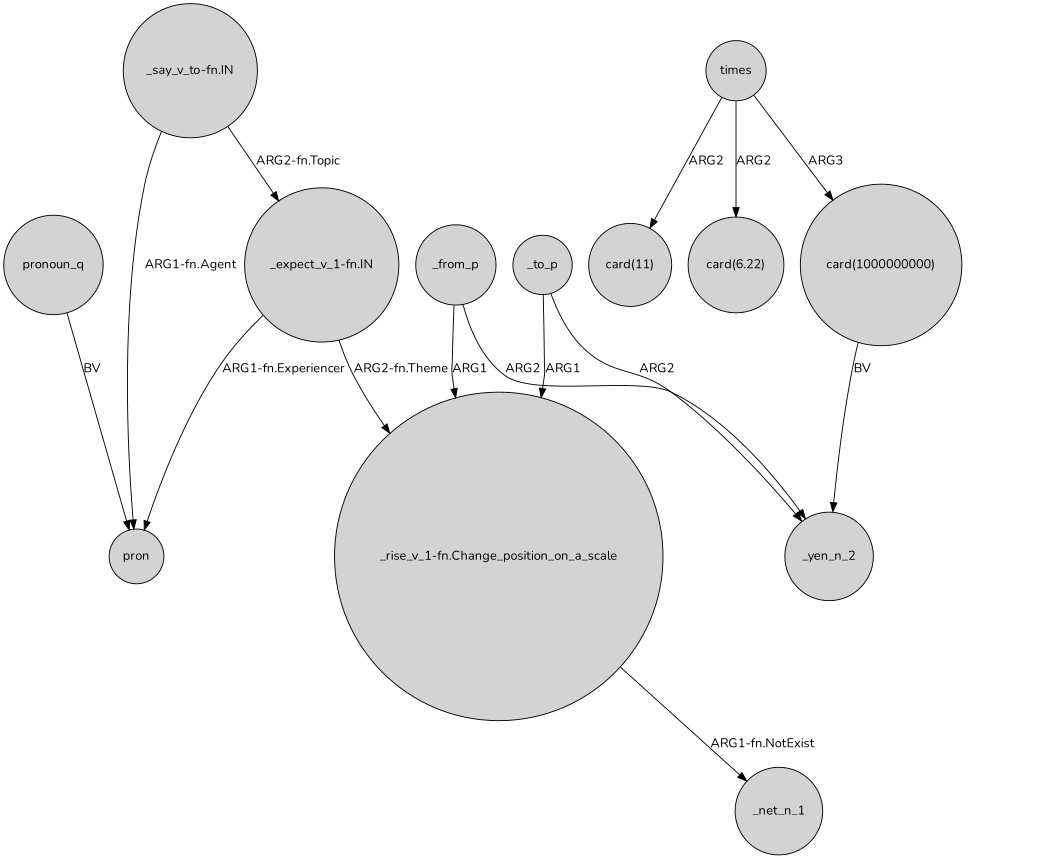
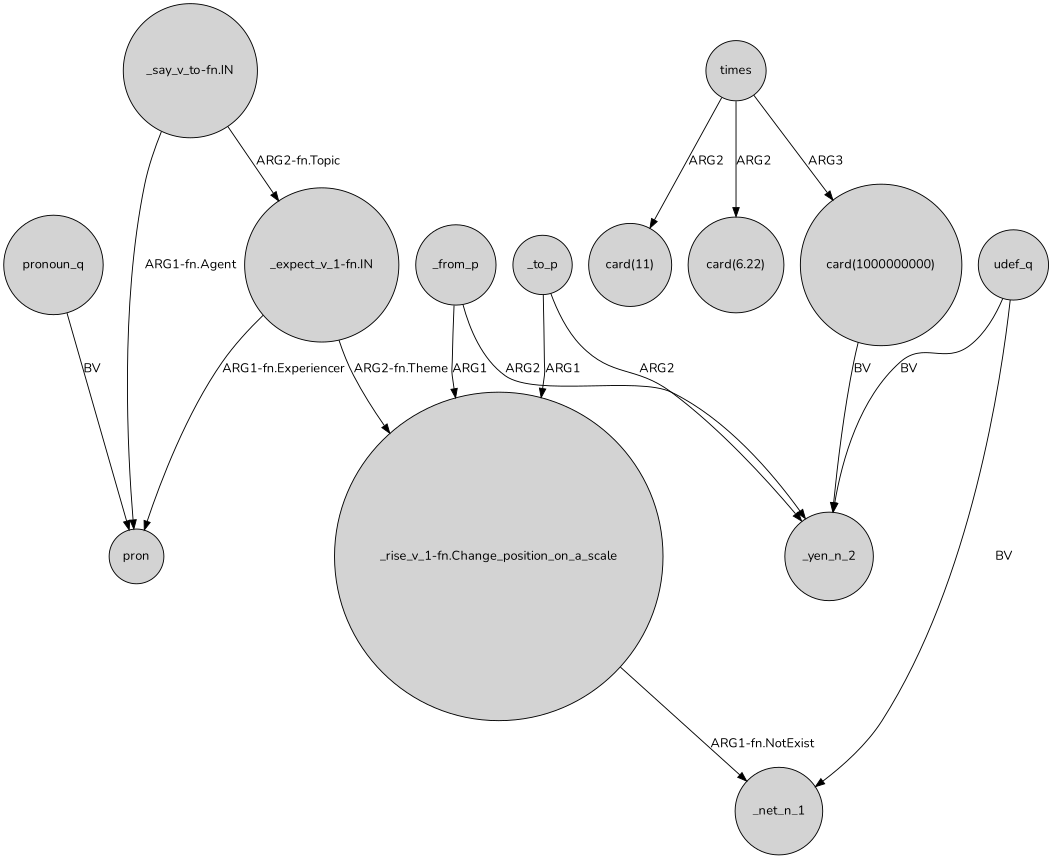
node "udef_q": added
